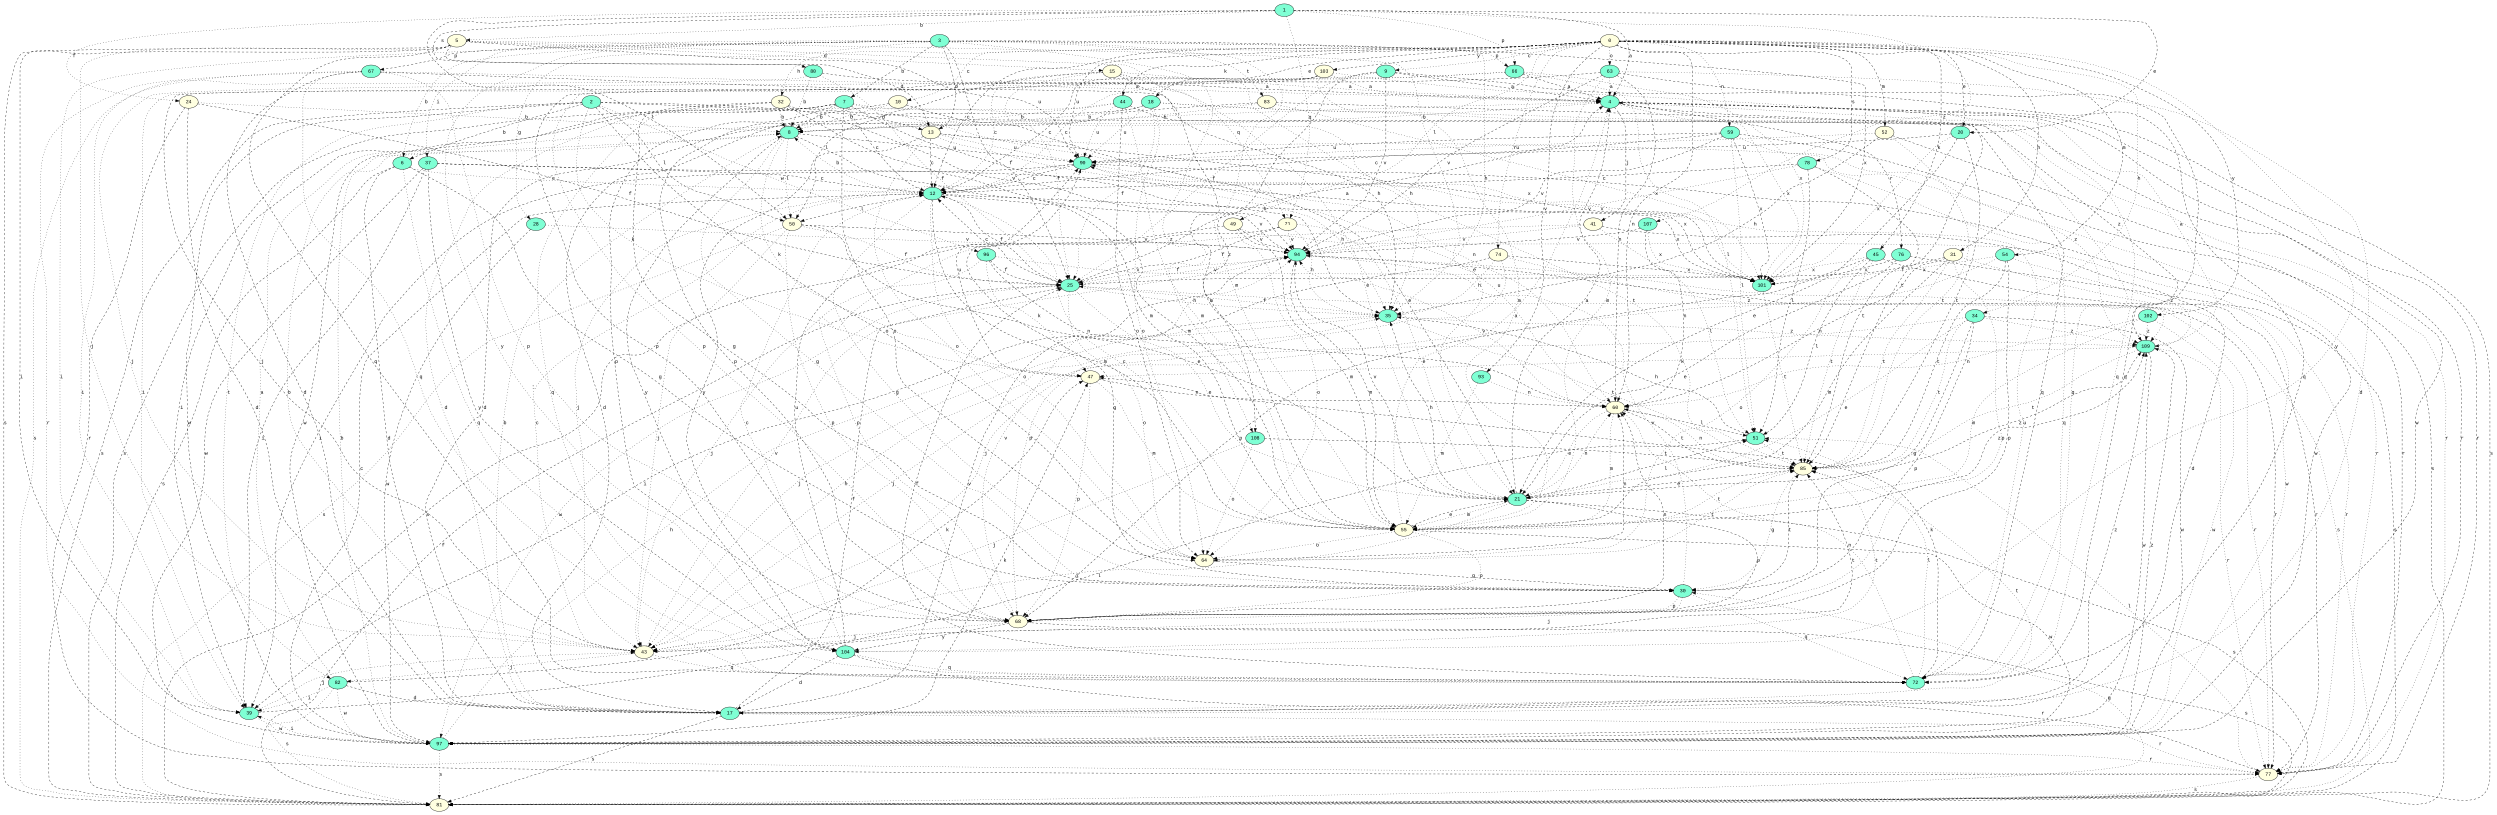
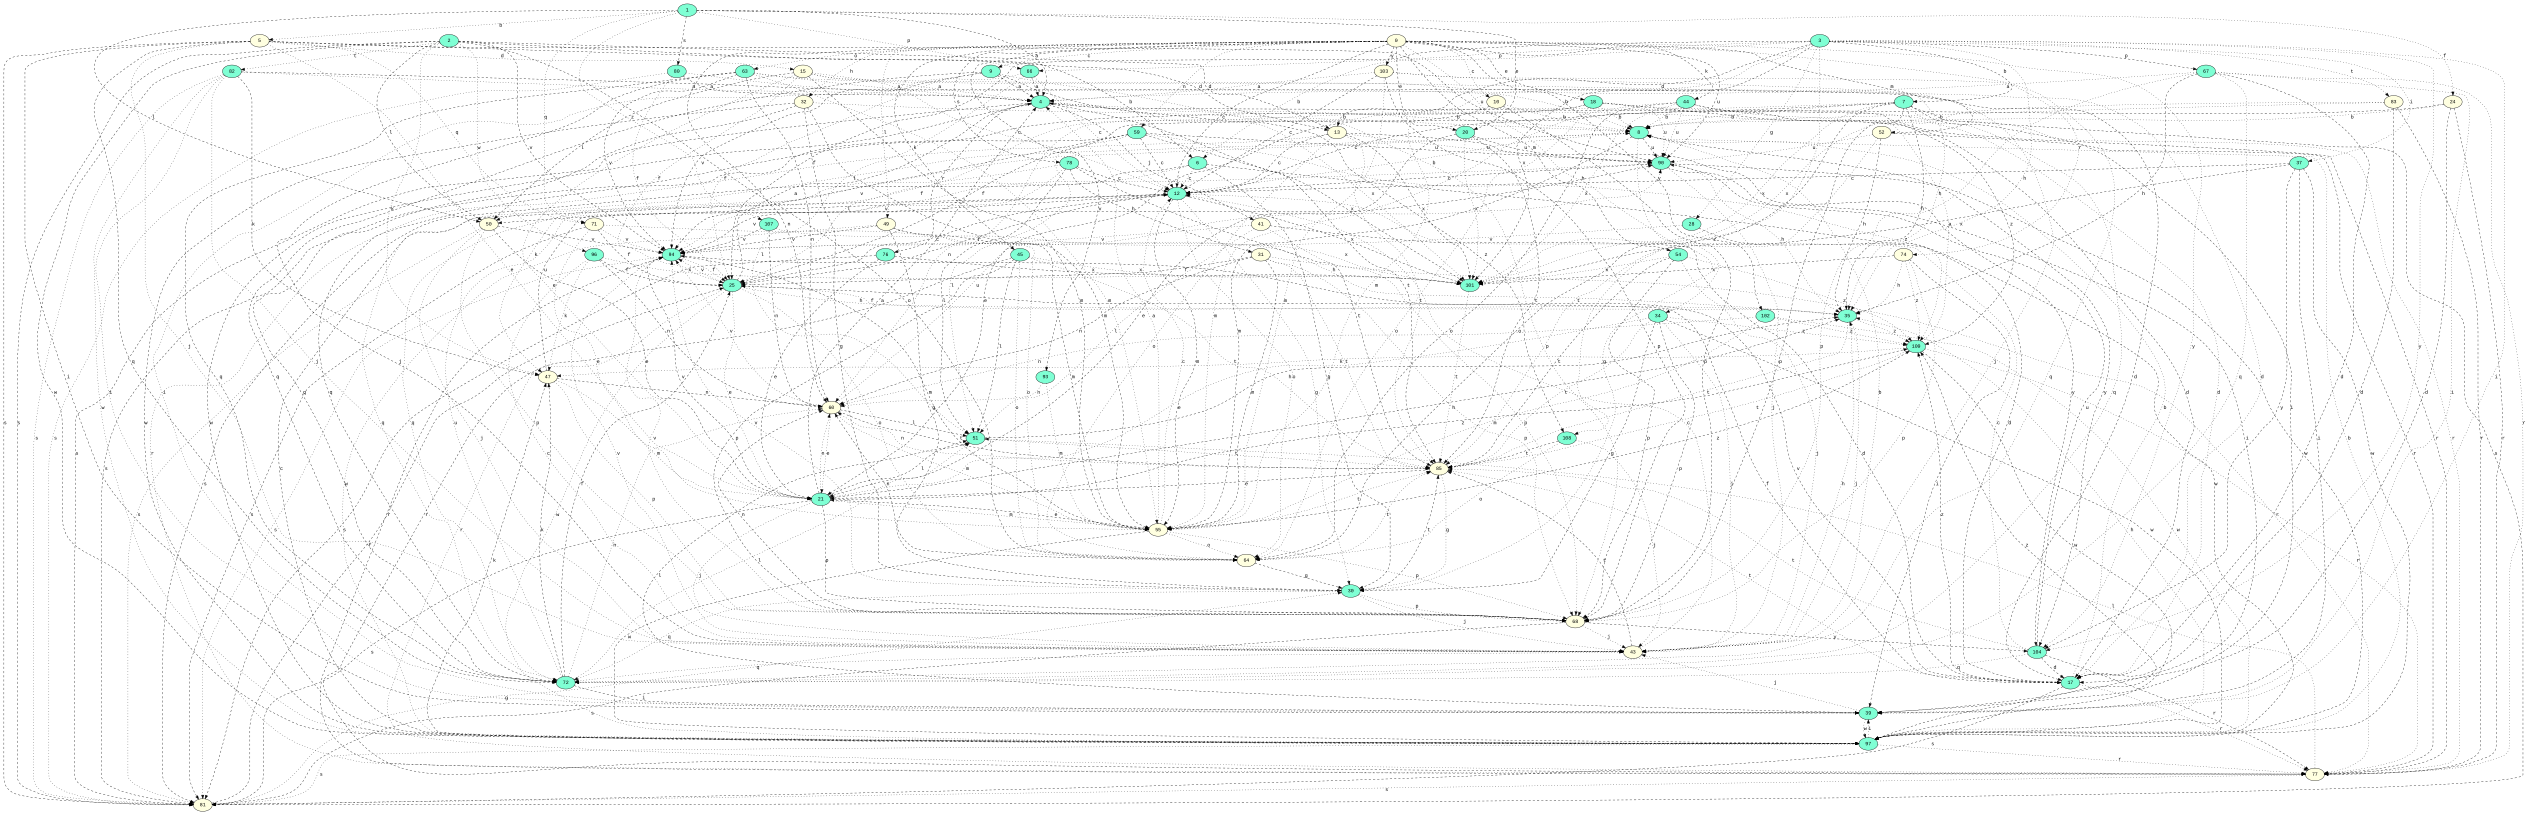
edge "0" -> "31": now "78" -> "31"
edge "66" -> "101": now "44" -> "101"
edge "18" -> "72": style dotted -> dashed
edge "50" -> "25": removed, label "f"
edge "96" -> "43": label "j" -> "c"
edge "43" -> "82": reversed
edge "72" -> "39": added, label "i"
